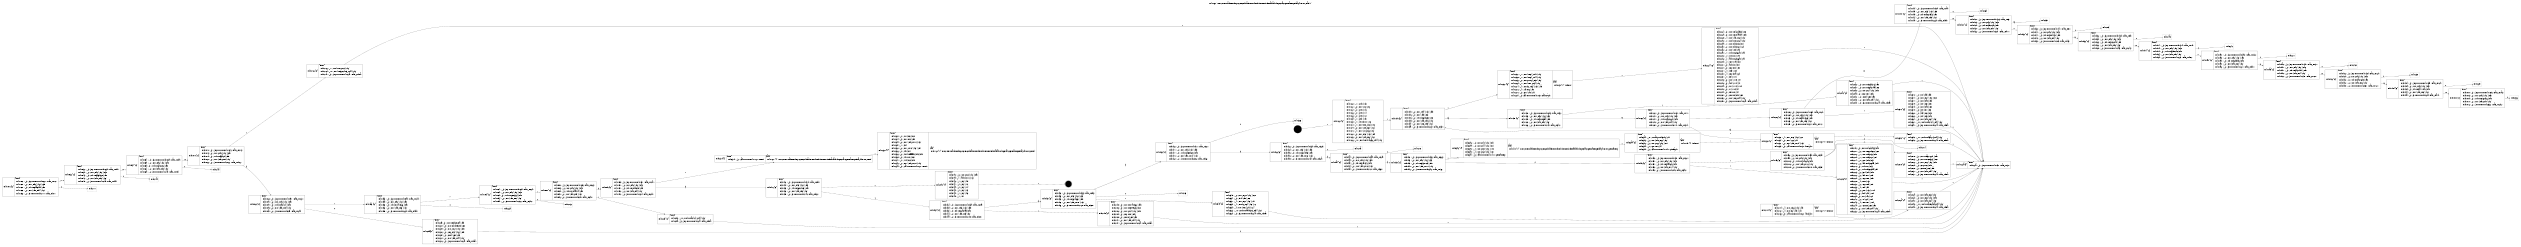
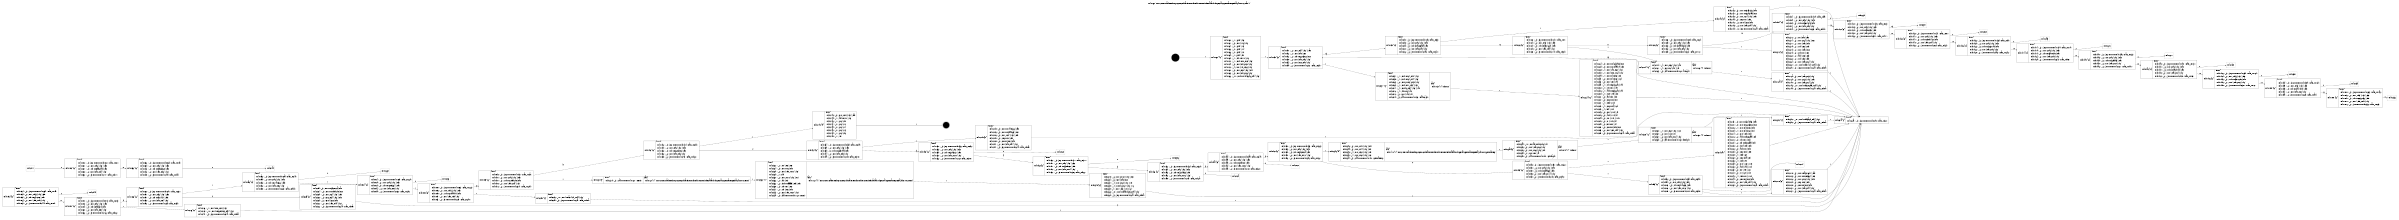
edge "0x401ccc [28]" -> "0x4023c0 [18]": now "0x401ccc [28]" -> "0x40217d [13]"
edge "0x401e38 [28]" -> "0x401e54 [28]": removed, label "10"
edge "0x401e1c [28]" -> "0x402777": reversed
edge "0x401f50 [28]" -> "0x40234e [36]": now "0x402322 [44]" -> "0x40234e [36]"
